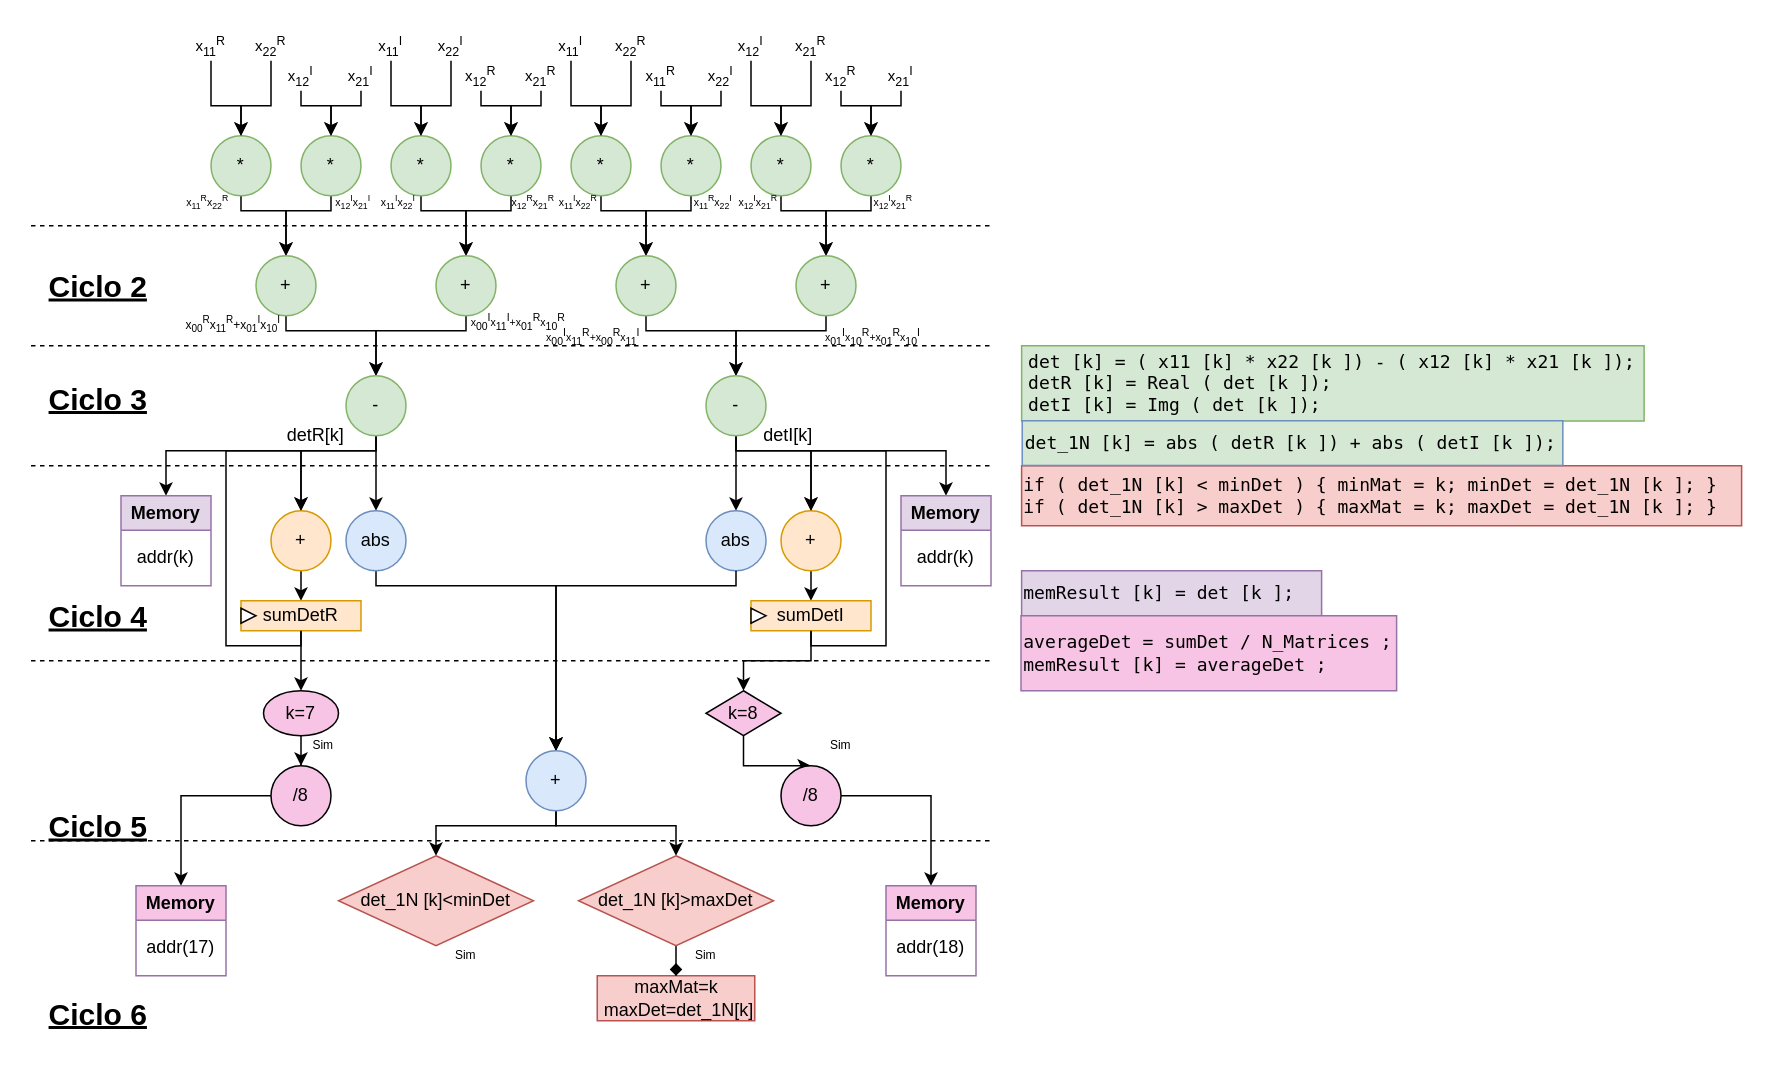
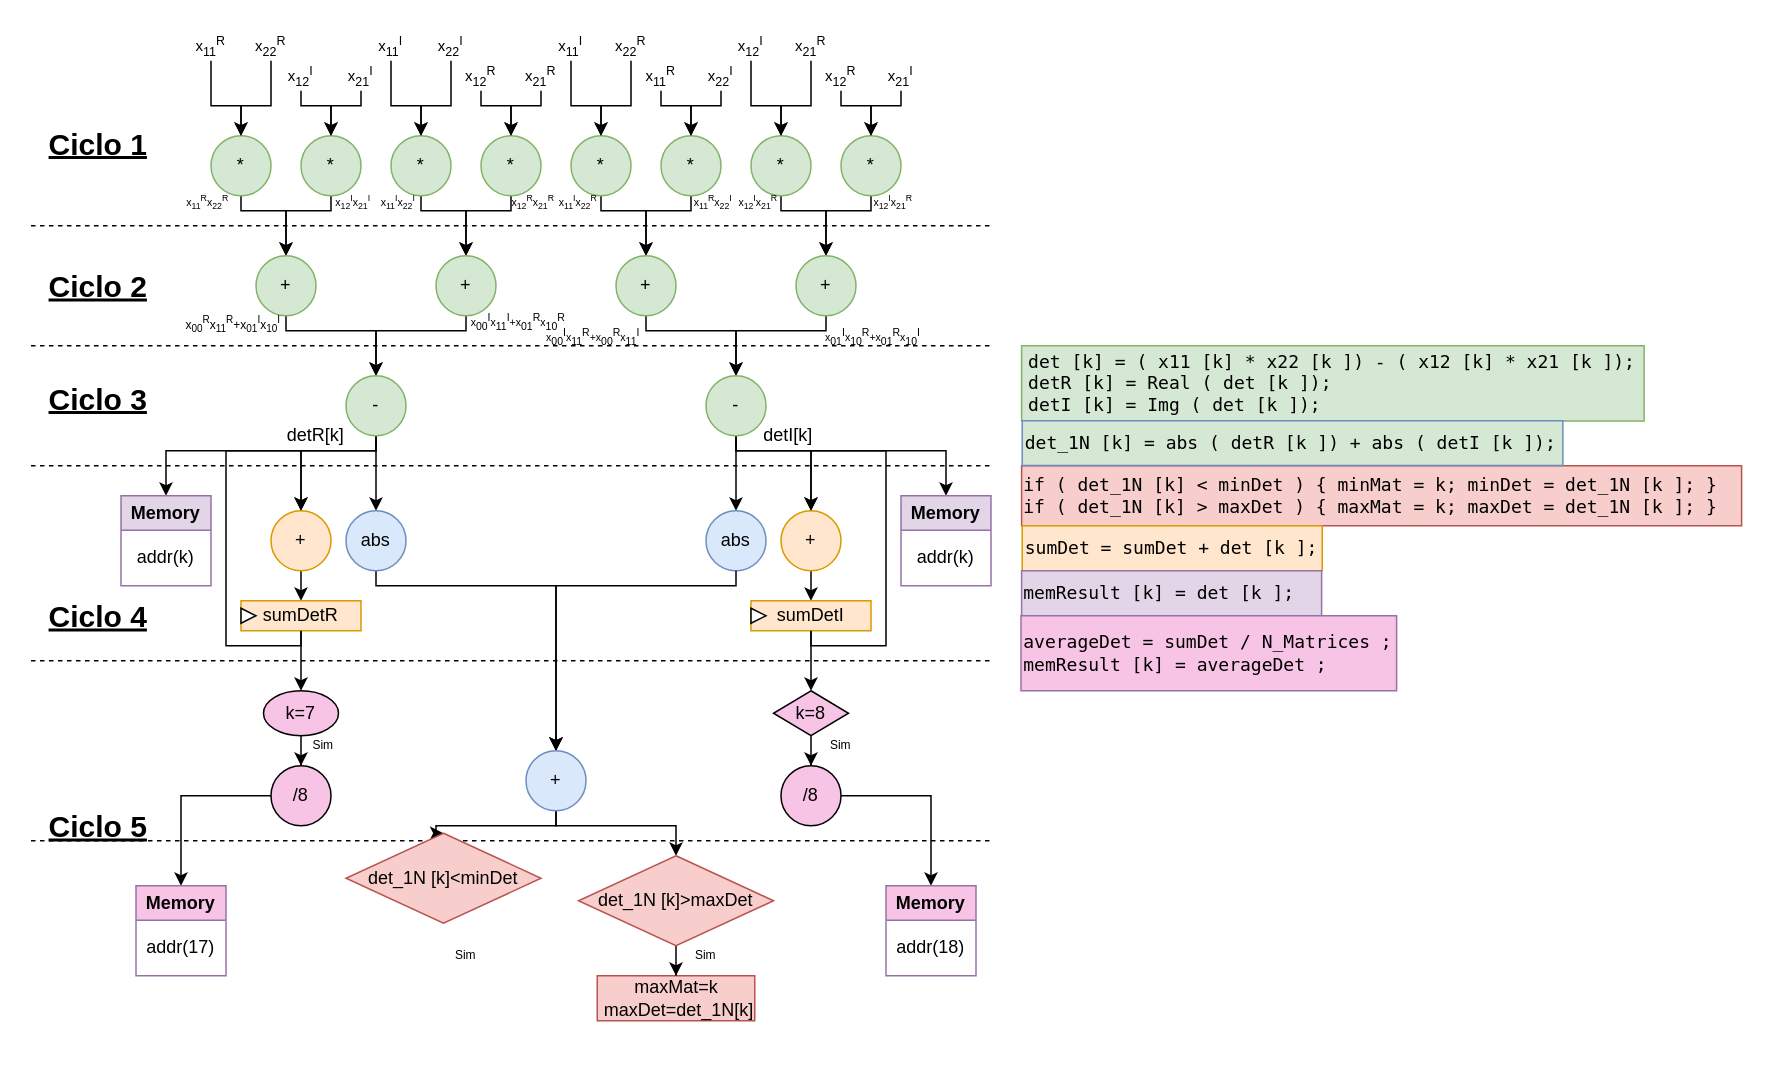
node "Ciclo 1": added
node "sumDet = sumDet + det [k ];": added
node "k=8": moved (743, 713) -> (811, 713)
node "det_1N [k]<minDet": moved (436, 901) -> (443, 878)
edge "det_1N [k]>maxDet" -> "maxMat=k maxDet=det_1N[k]": arrowhead diamond -> classic
node "Ciclo 6": removed
